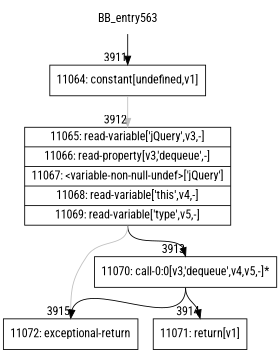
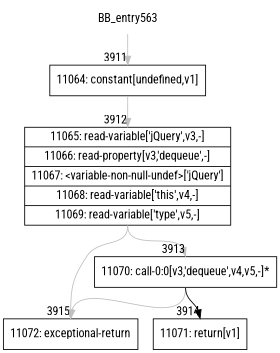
edge "BB_entry563" -> "11064: constant[undefined,v1]": color black -> gray
edge "11065: read-variable['jQuery',v3,-]" -> "11070: call-0:0[v3,'dequeue',v4,v5,-]*": color black -> gray
edge "11070: call-0:0[v3,'dequeue',v4,v5,-]*" -> "11072: exceptional-return": color black -> gray
